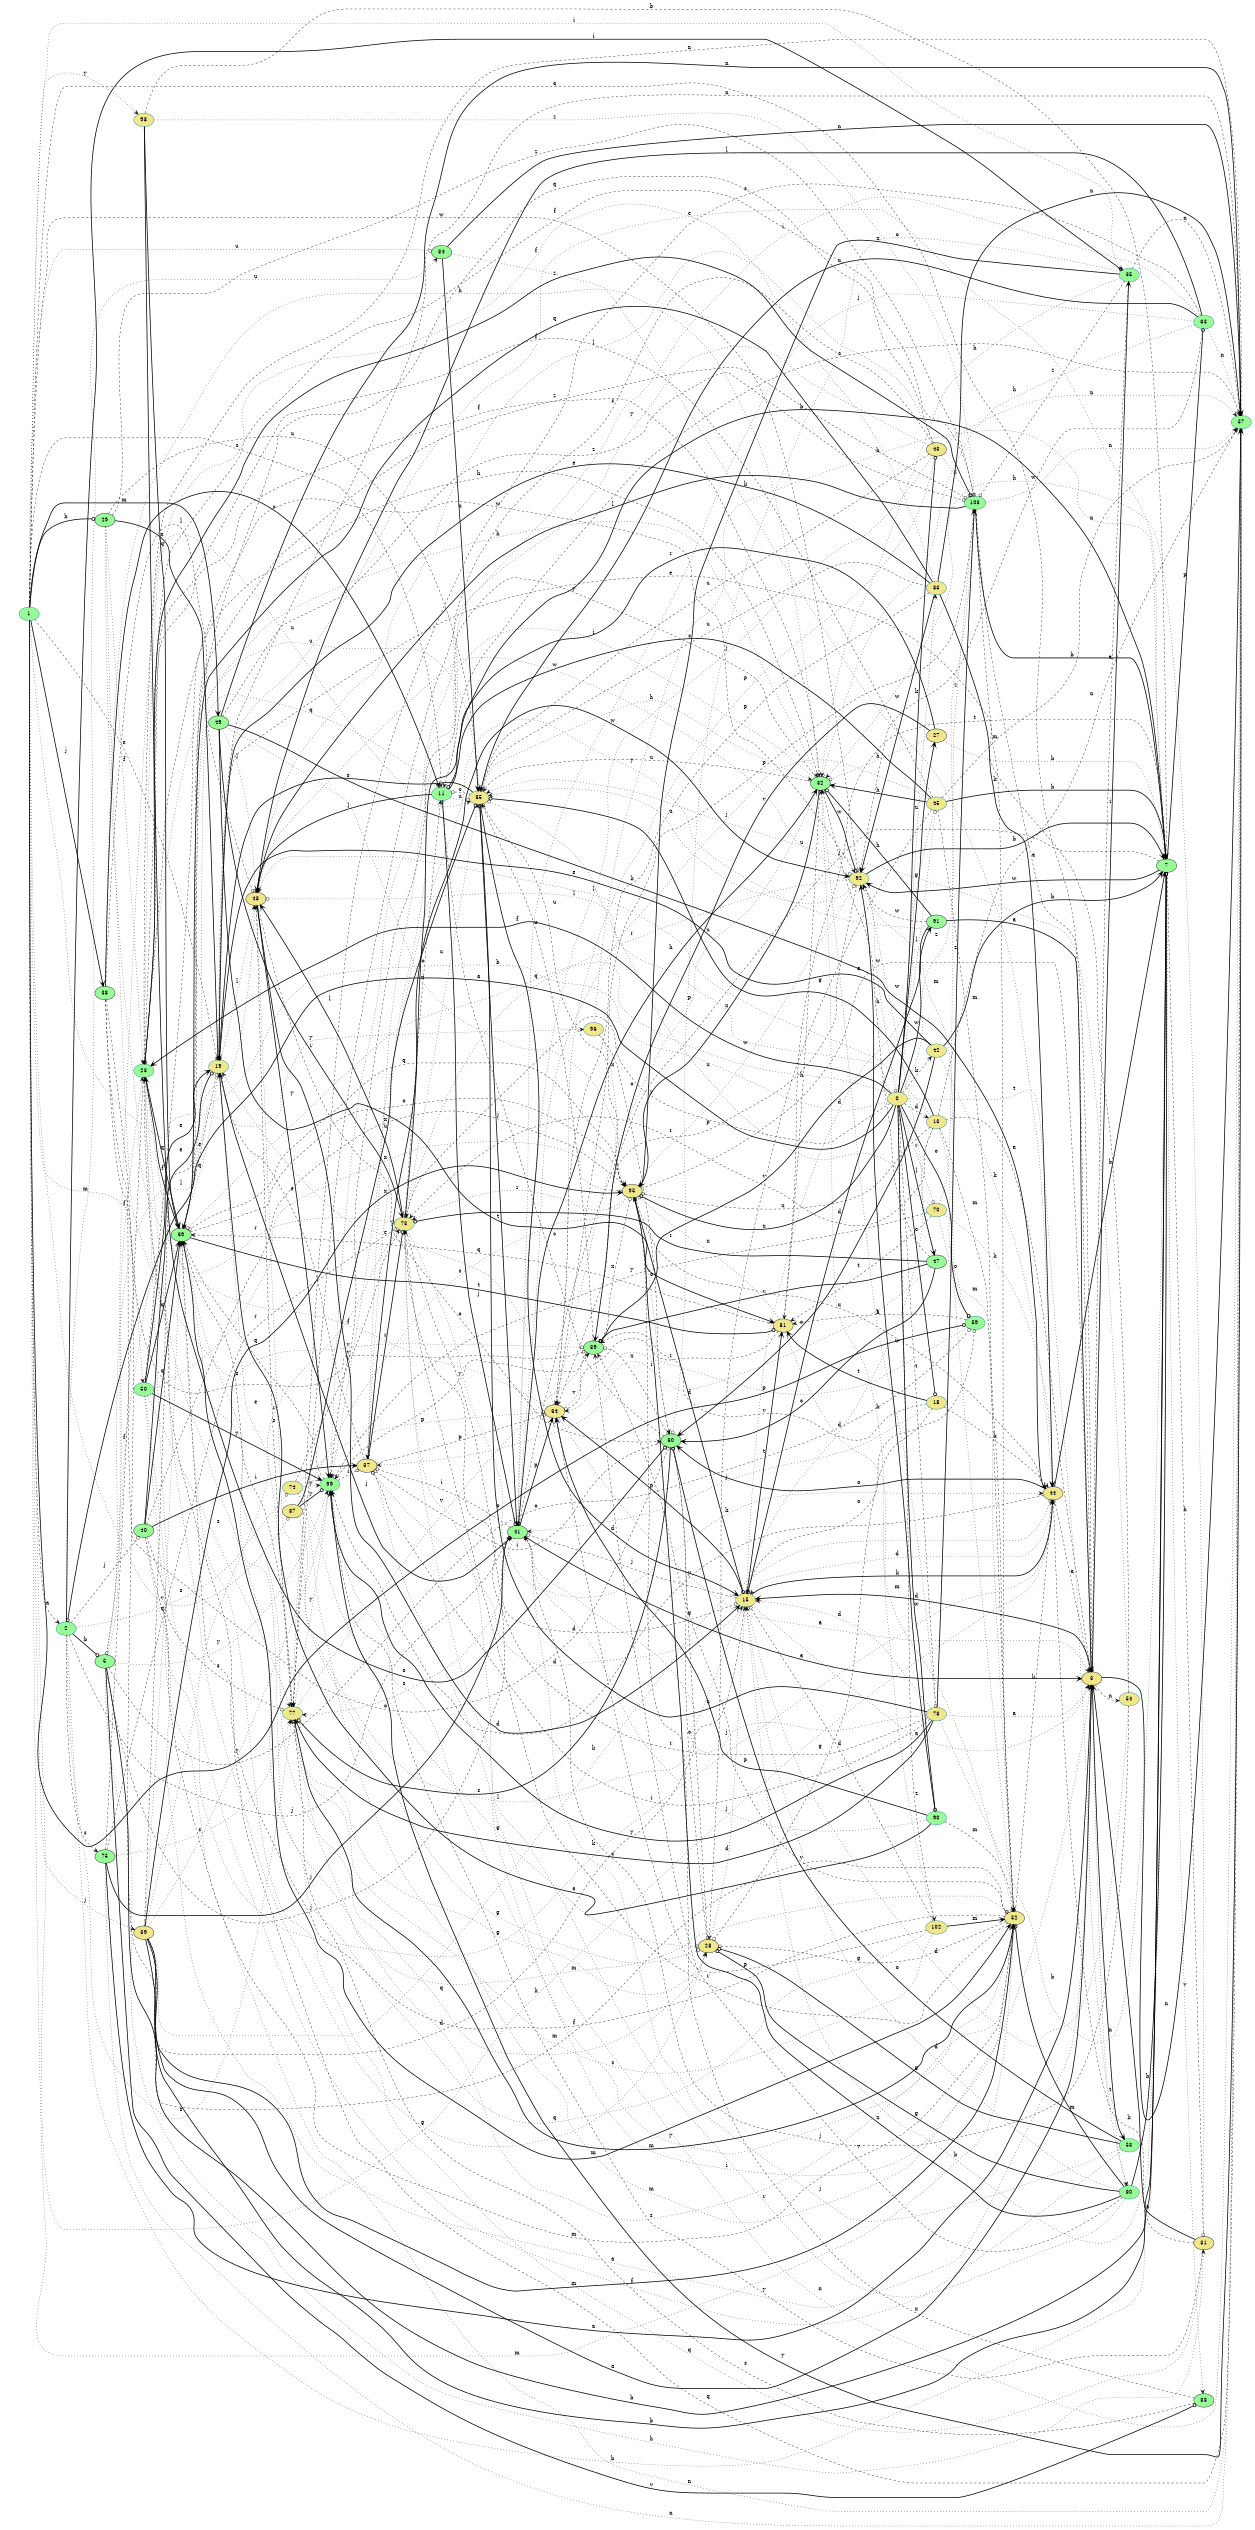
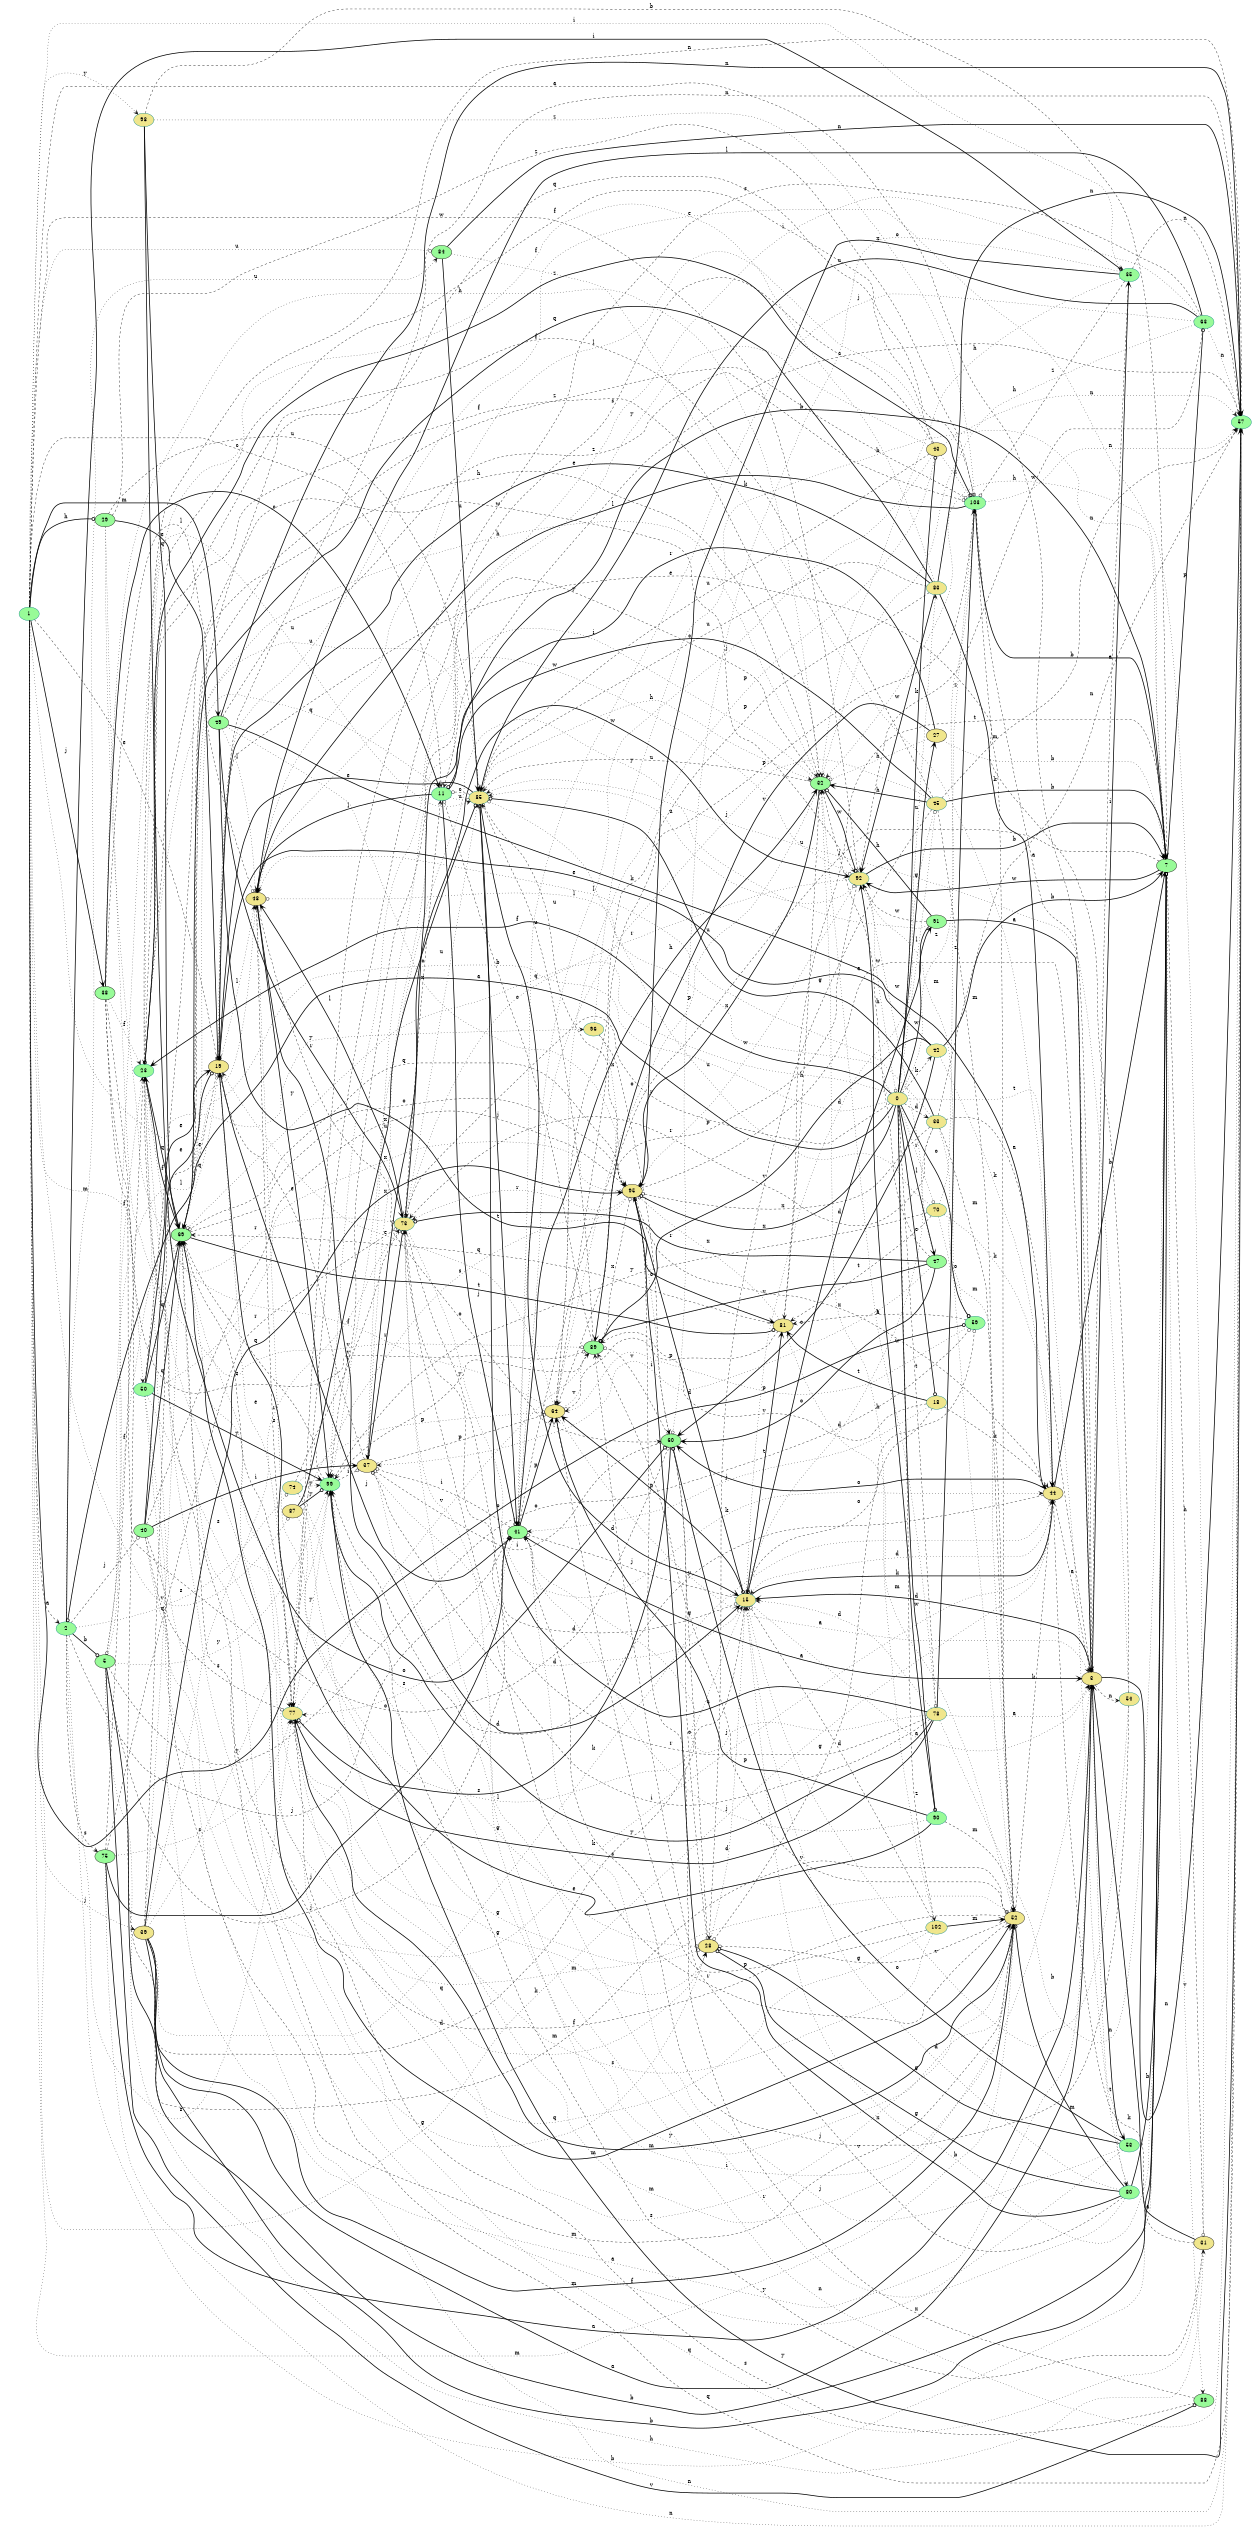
edge "29" -> "23": now "38" -> "23"
node "19": color teal -> black
node "13": label "13" -> "33"
edge "60" -> "11": now "89" -> "11"
edge "60" -> "89": label "x" -> "v"
edge "81" -> "64": label "r" -> "p"
edge "54" -> "15": label "d" -> "v"
